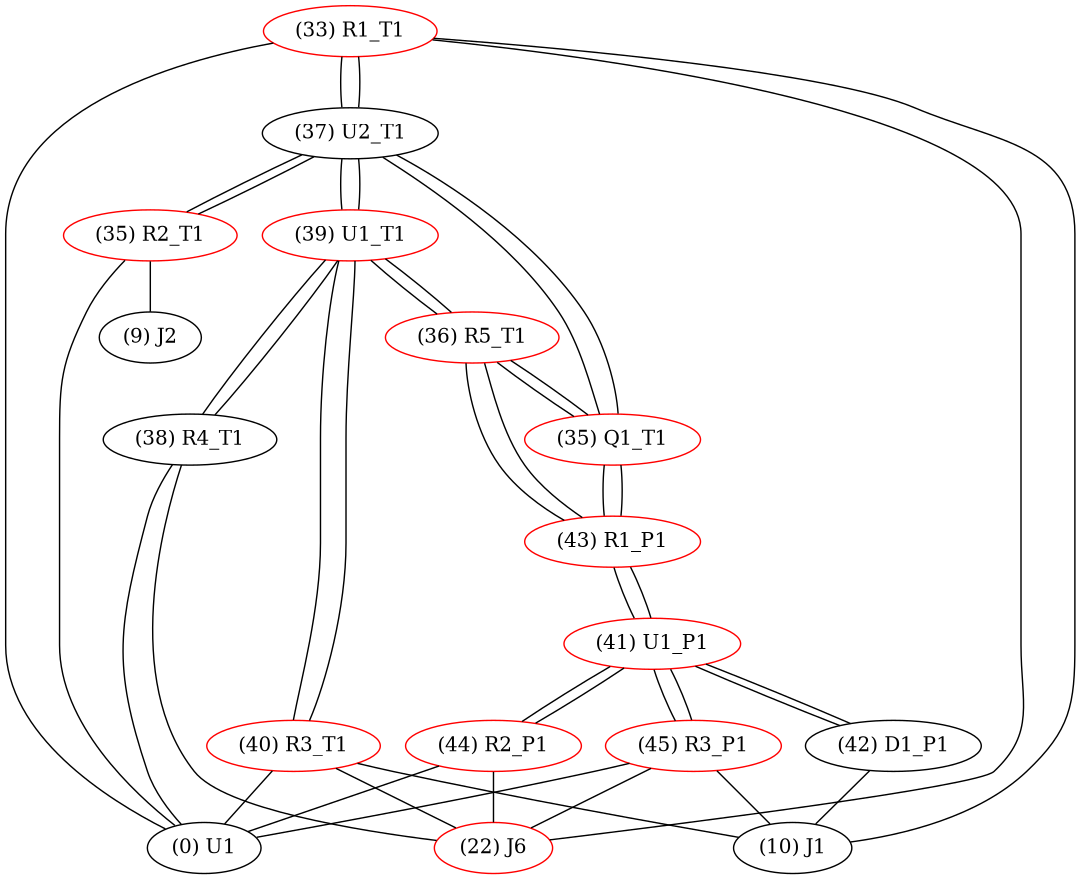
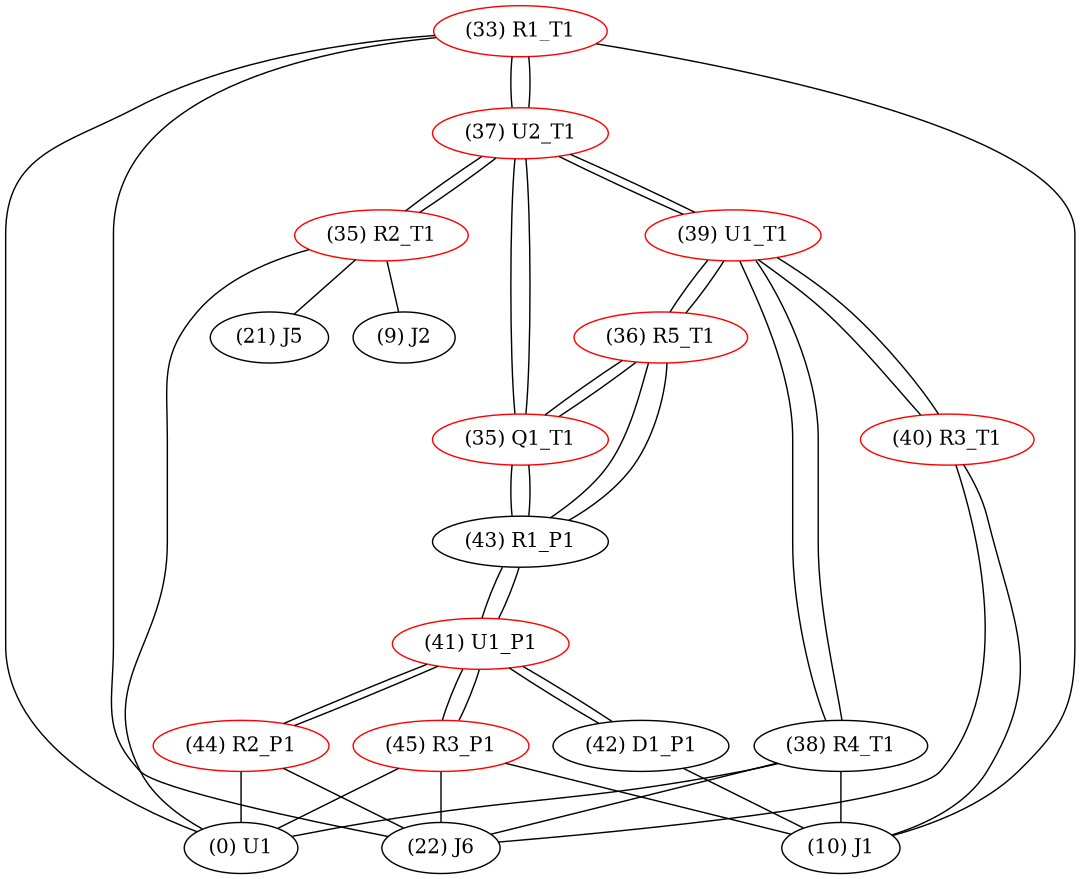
node "(37) U2_T1": color black -> red
node "(21) J5": added
node "(43) R1_P1": color red -> black
edge "(38) R4_T1" -- "(10) J1": added
edge "(40) R3_T1" -- "(0) U1": removed
node "(22) J6": color red -> black
